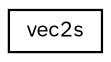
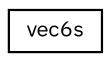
node "vec2s": label "vec2s" -> "vec6s"
